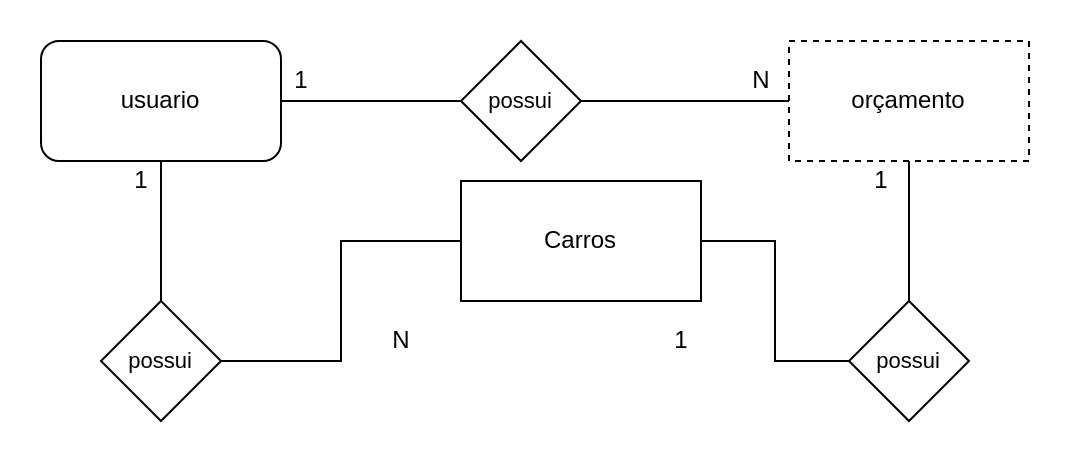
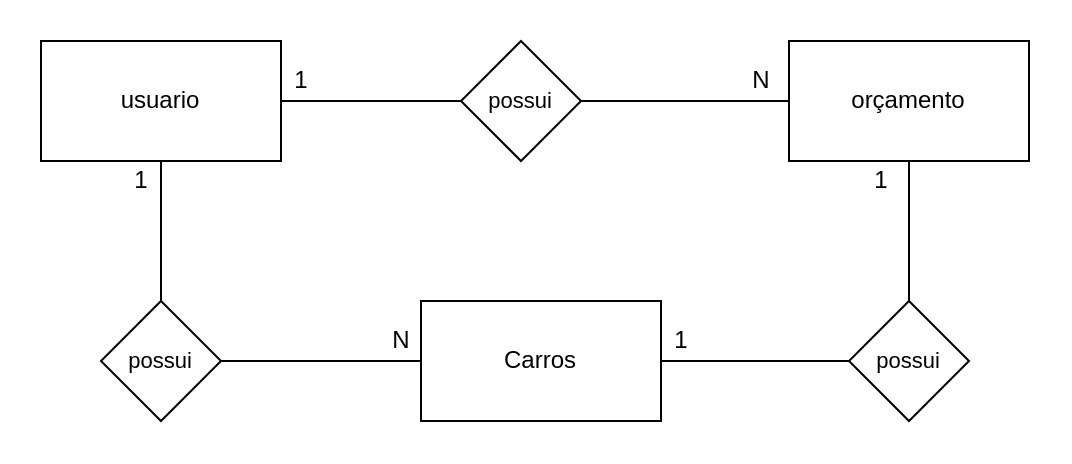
node "usuario": shape rounded rectangle -> rectangle
node "orçamento": style dashed -> solid
node "Carros": moved (581, 241) -> (541, 361)
